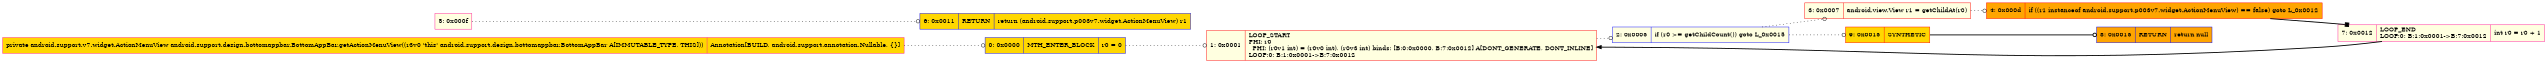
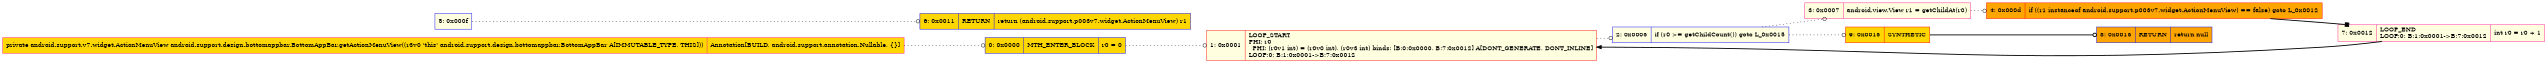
node "3: 0x0007": color red -> deeppink
node "5: 0x000f": color deeppink -> blue
